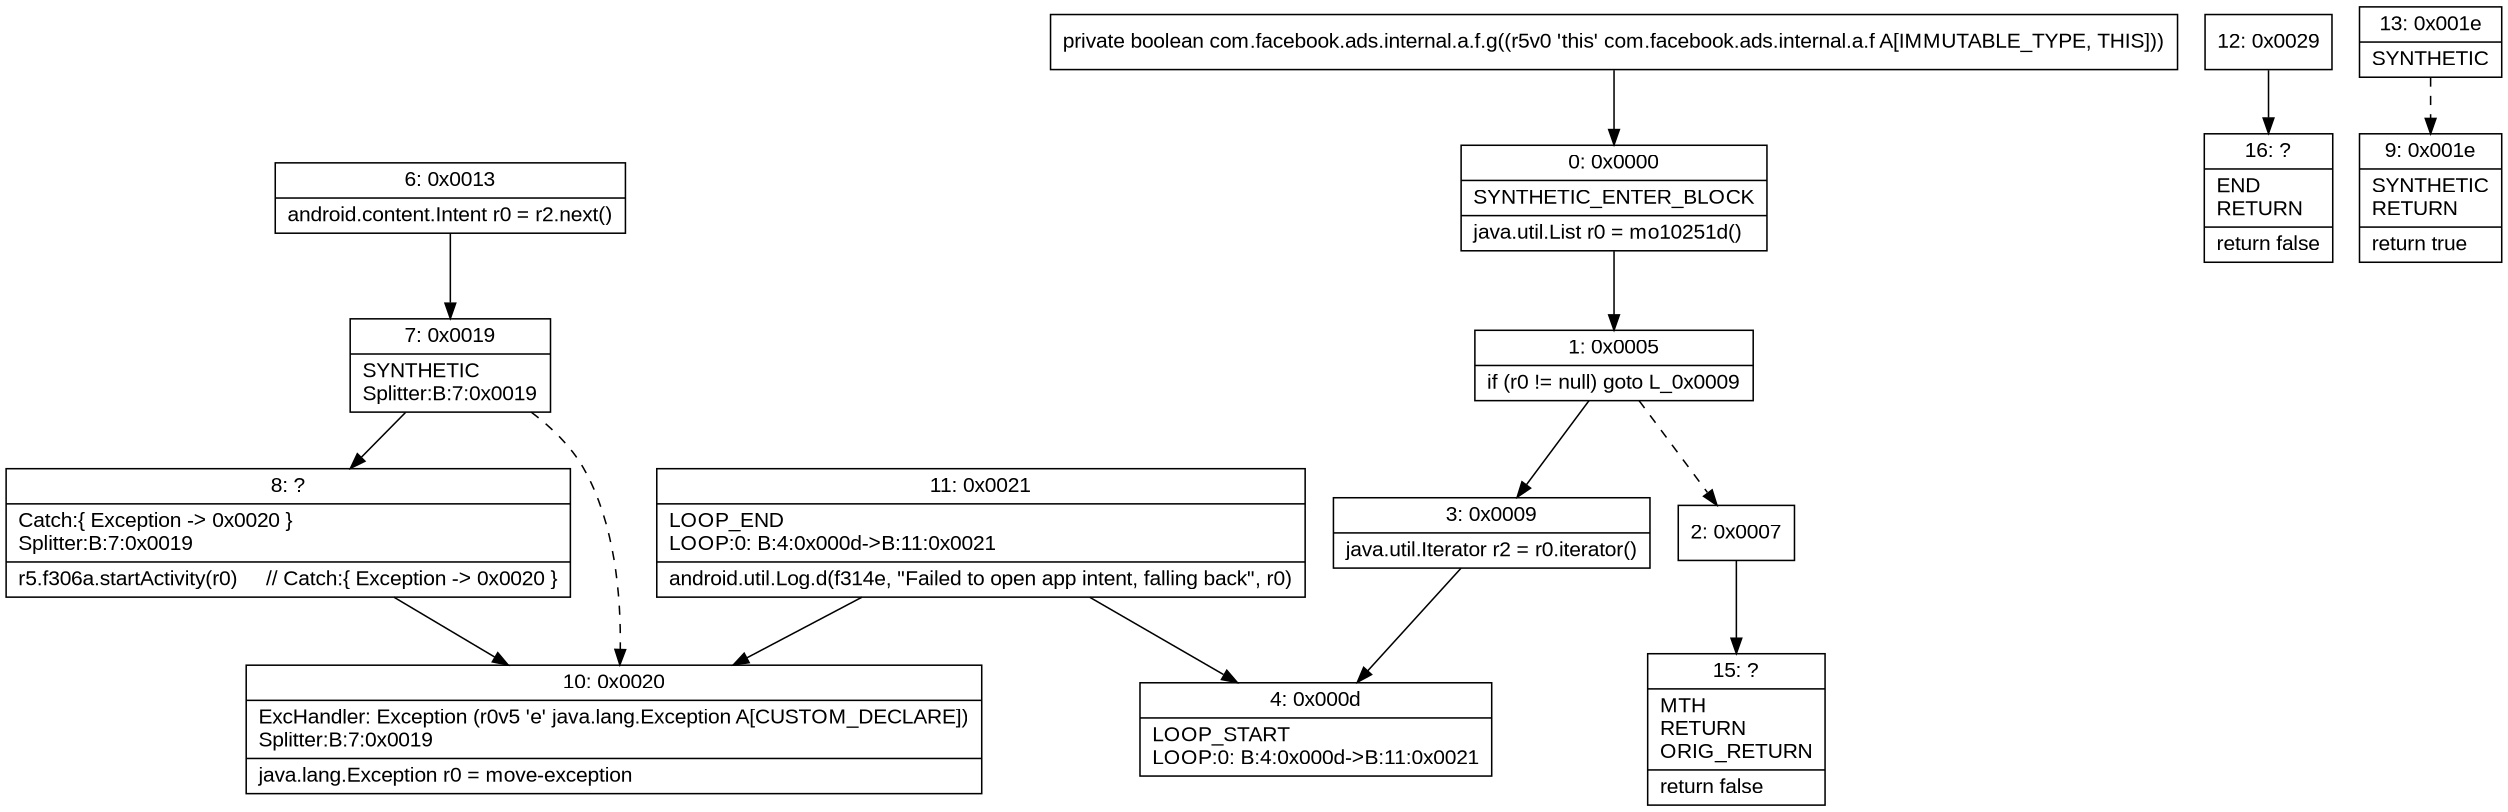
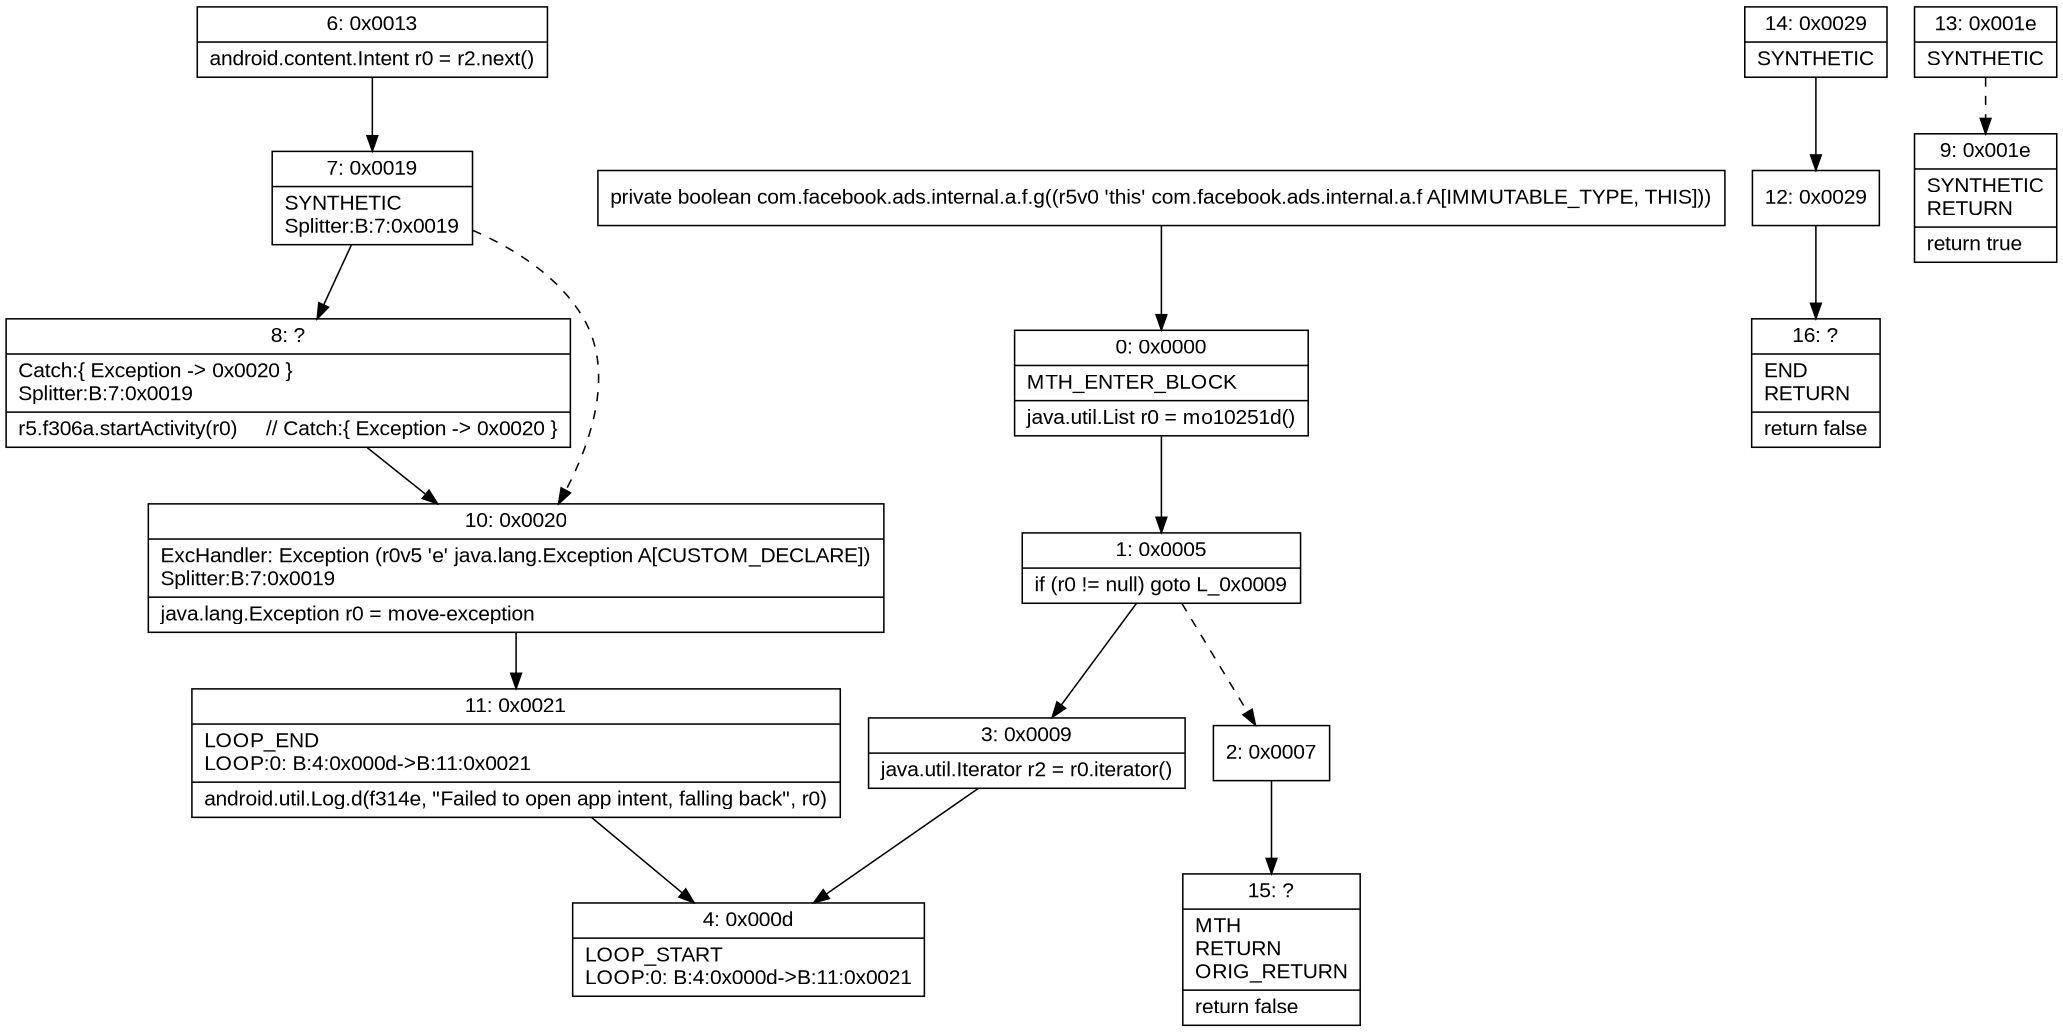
node "14: 0x0029": added
node "0: 0x0000": text "SYNTHETIC_ENTER_BLOCK" -> "MTH_ENTER_BLOCK"
edge "11: 0x0021" -> "10: 0x0020": reversed
